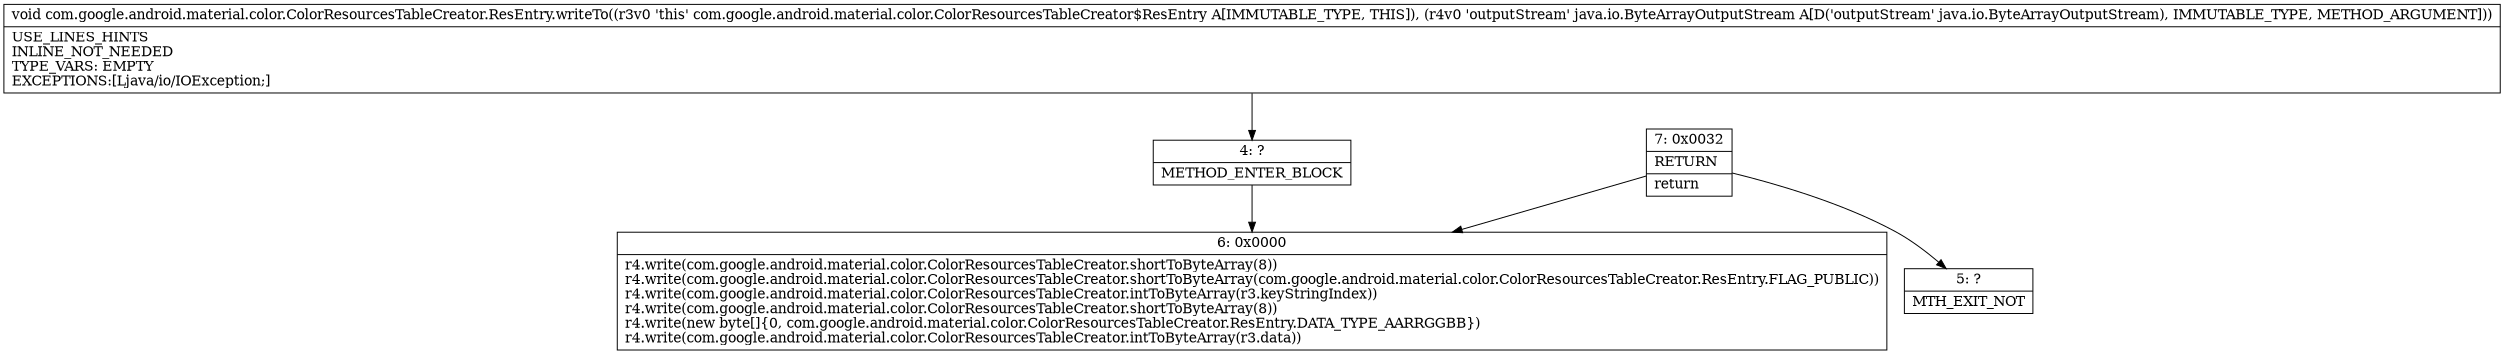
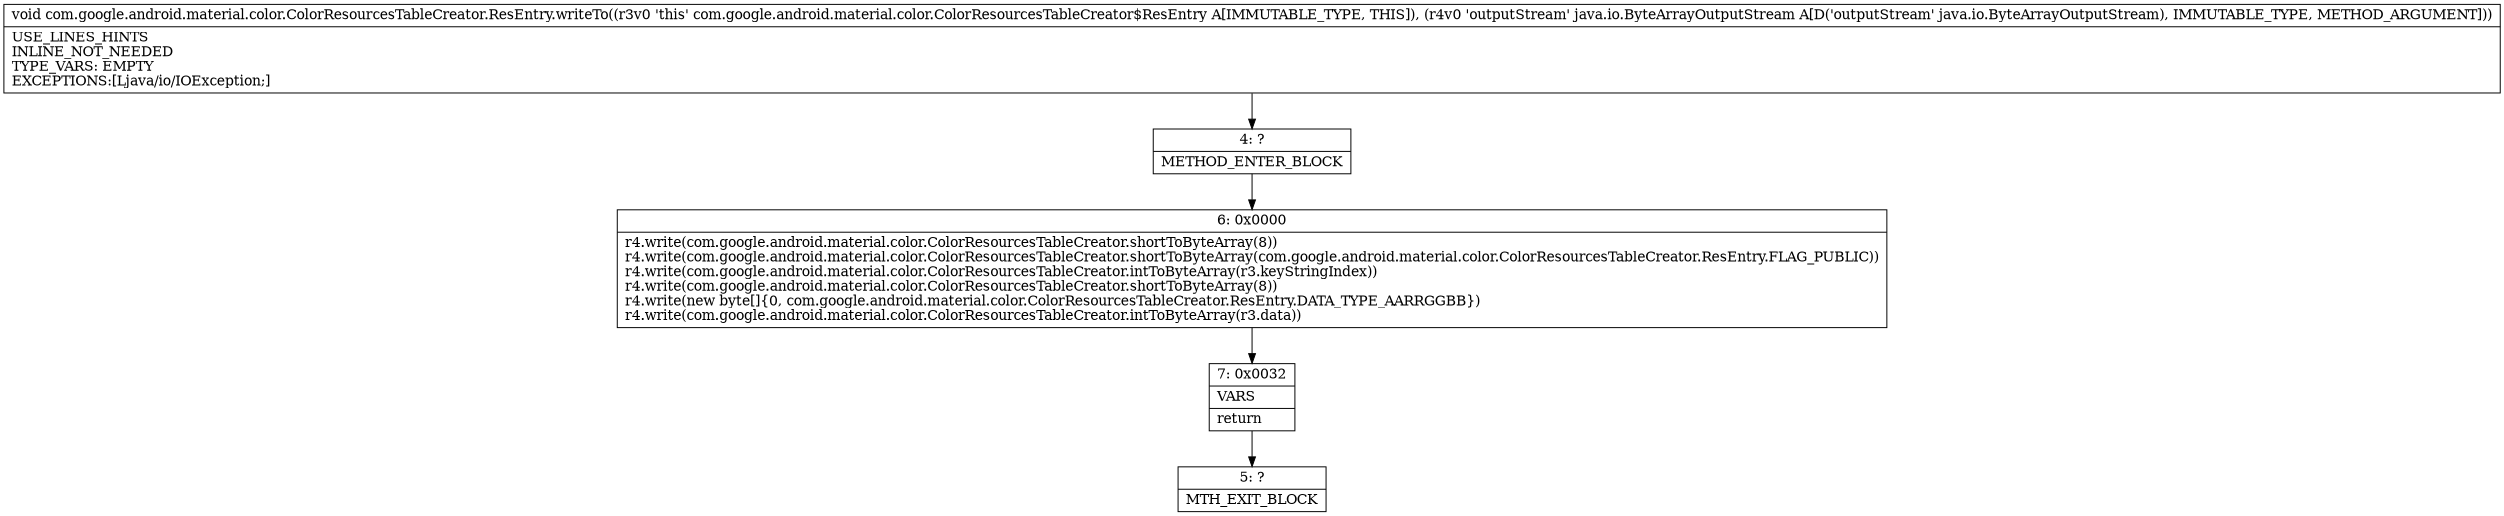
node "7: 0x0032": text "RETURN" -> "VARS"
edge "7: 0x0032" -> "6: 0x0000": reversed
node "5: ?": text "MTH_EXIT_NOT" -> "MTH_EXIT_BLOCK"
